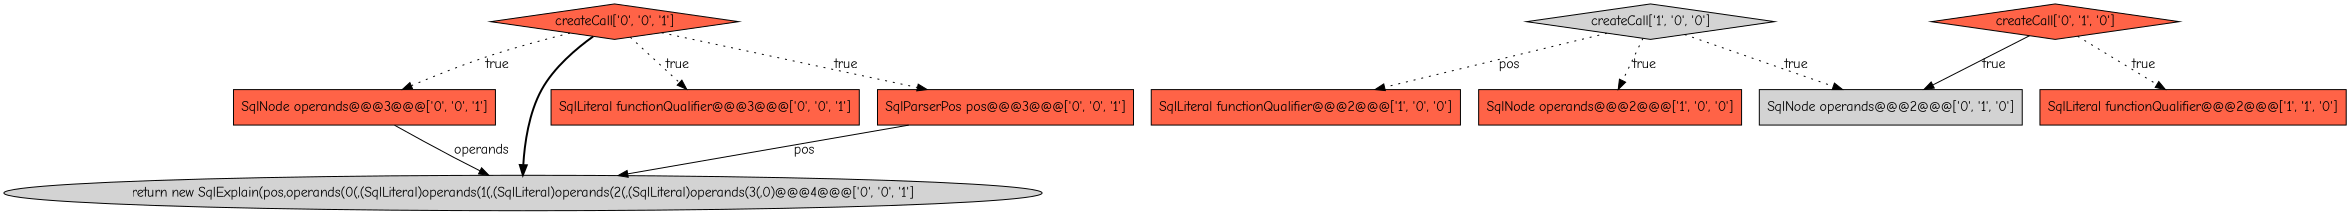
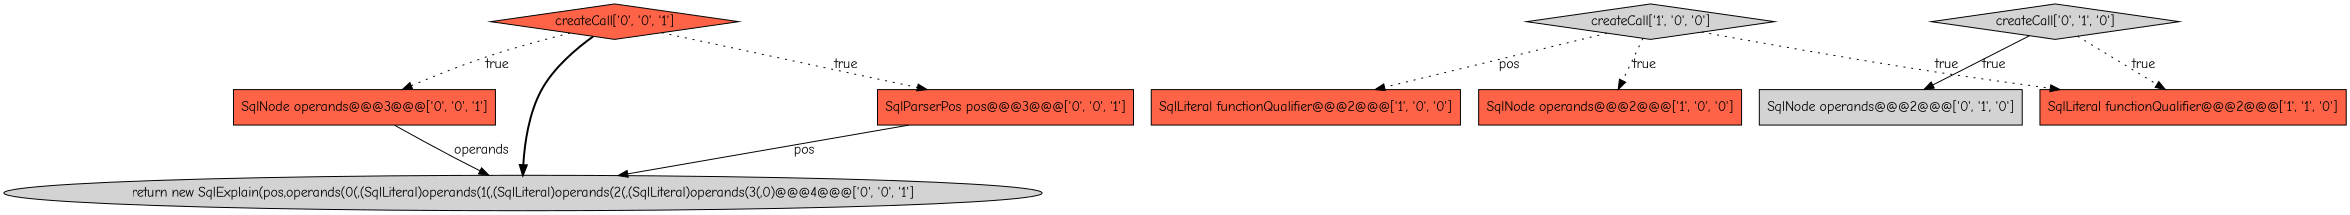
node "createCall['0', '1', '0']": fillcolor tomato -> lightgray
edge "createCall['1', '0', '0']" -> "SqlNode operands@@@2@@@['0', '1', '0']": now "createCall['1', '0', '0']" -> "SqlLiteral functionQualifier@@@2@@@['1', '1', '0']"
node "SqlLiteral functionQualifier@@@3@@@['0', '0', '1']": removed
